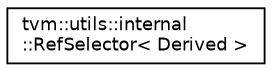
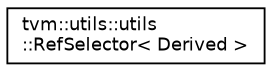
node "tvm::utils::internal ::RefSelector< Derived >": label "tvm::utils::internal ::RefSelector< Derived >" -> "tvm::utils::utils ::RefSelector< Derived >"
